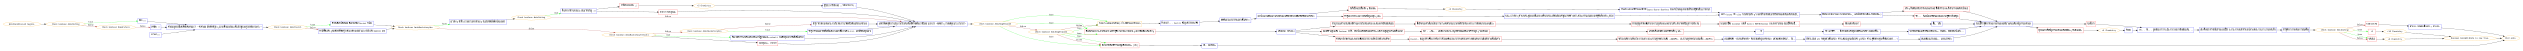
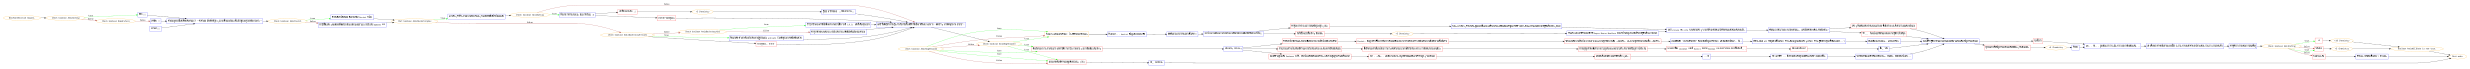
node "Check boolean AmirBackstoryHex": label "Check boolean AmirBackstoryHex" -> "Chat boolean AmirBackstoryHex"
edge "Check boolean AmirNightmare3" -> "Check boolean AmirNightmare2": reversed
